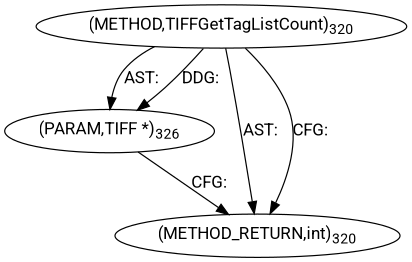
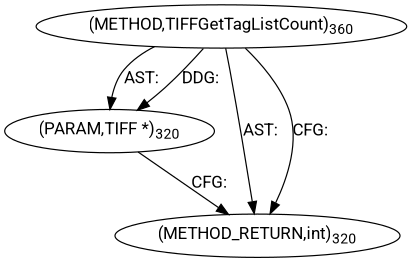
node "(METHOD,TIFFGetTagListCount)": text "320" -> "360"
node "(PARAM,TIFF *)": text "326" -> "320"
